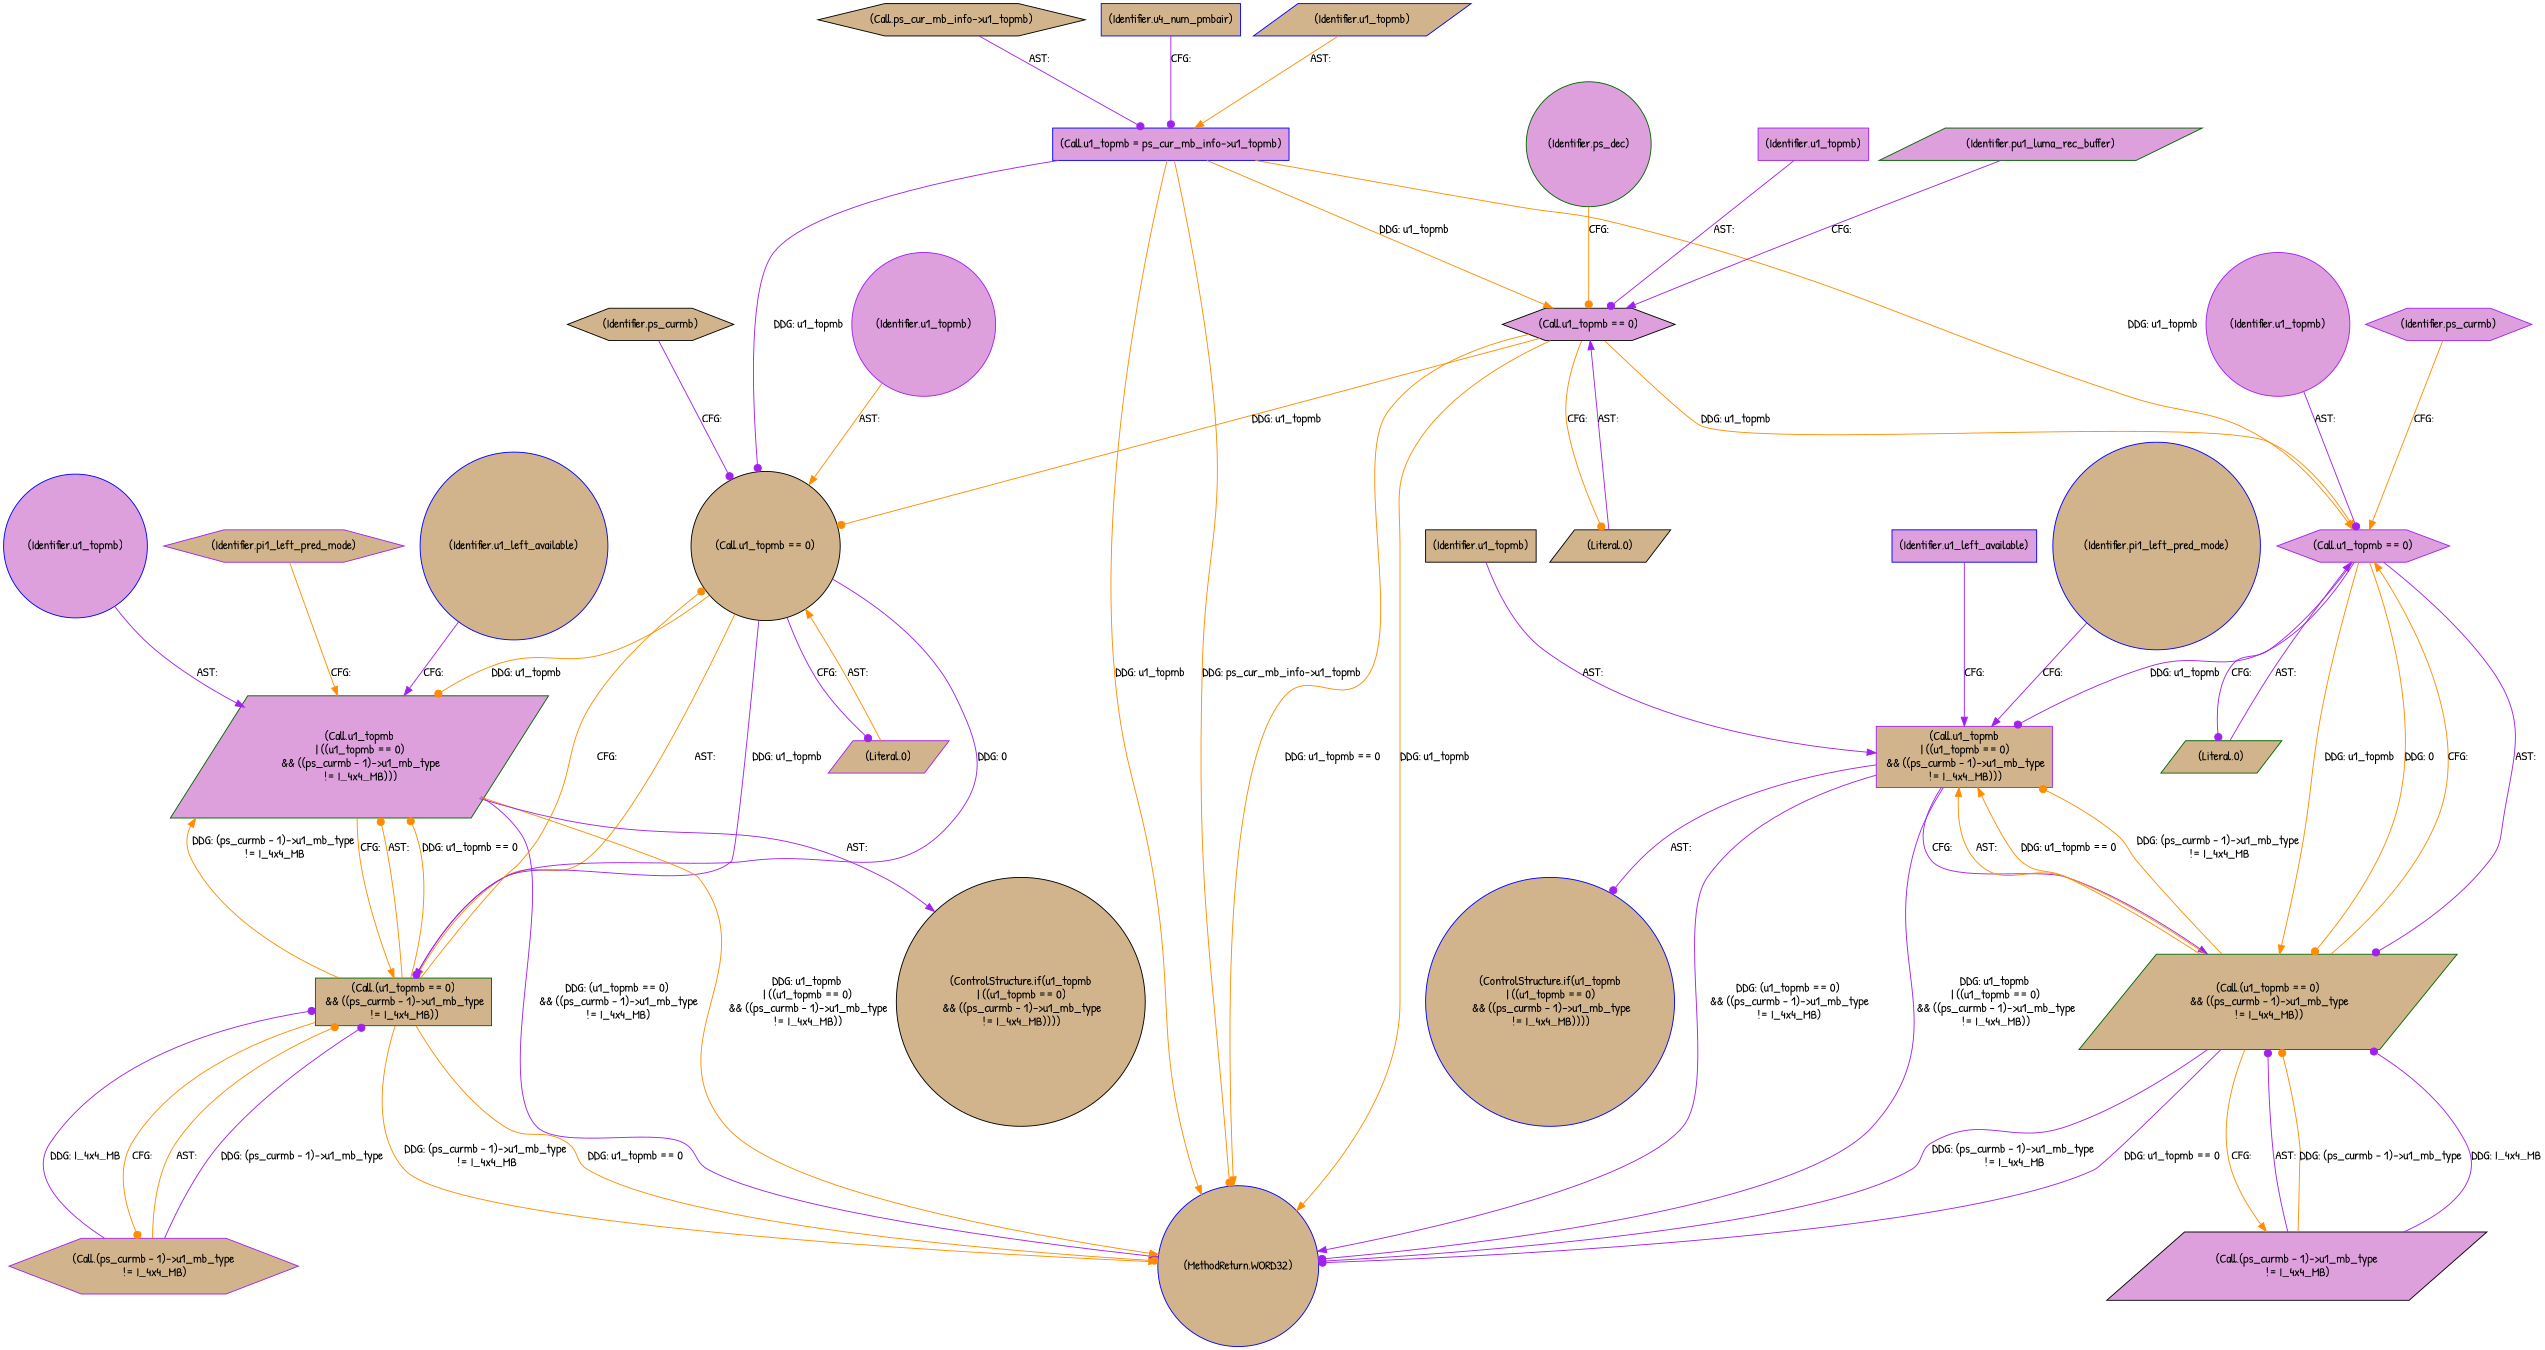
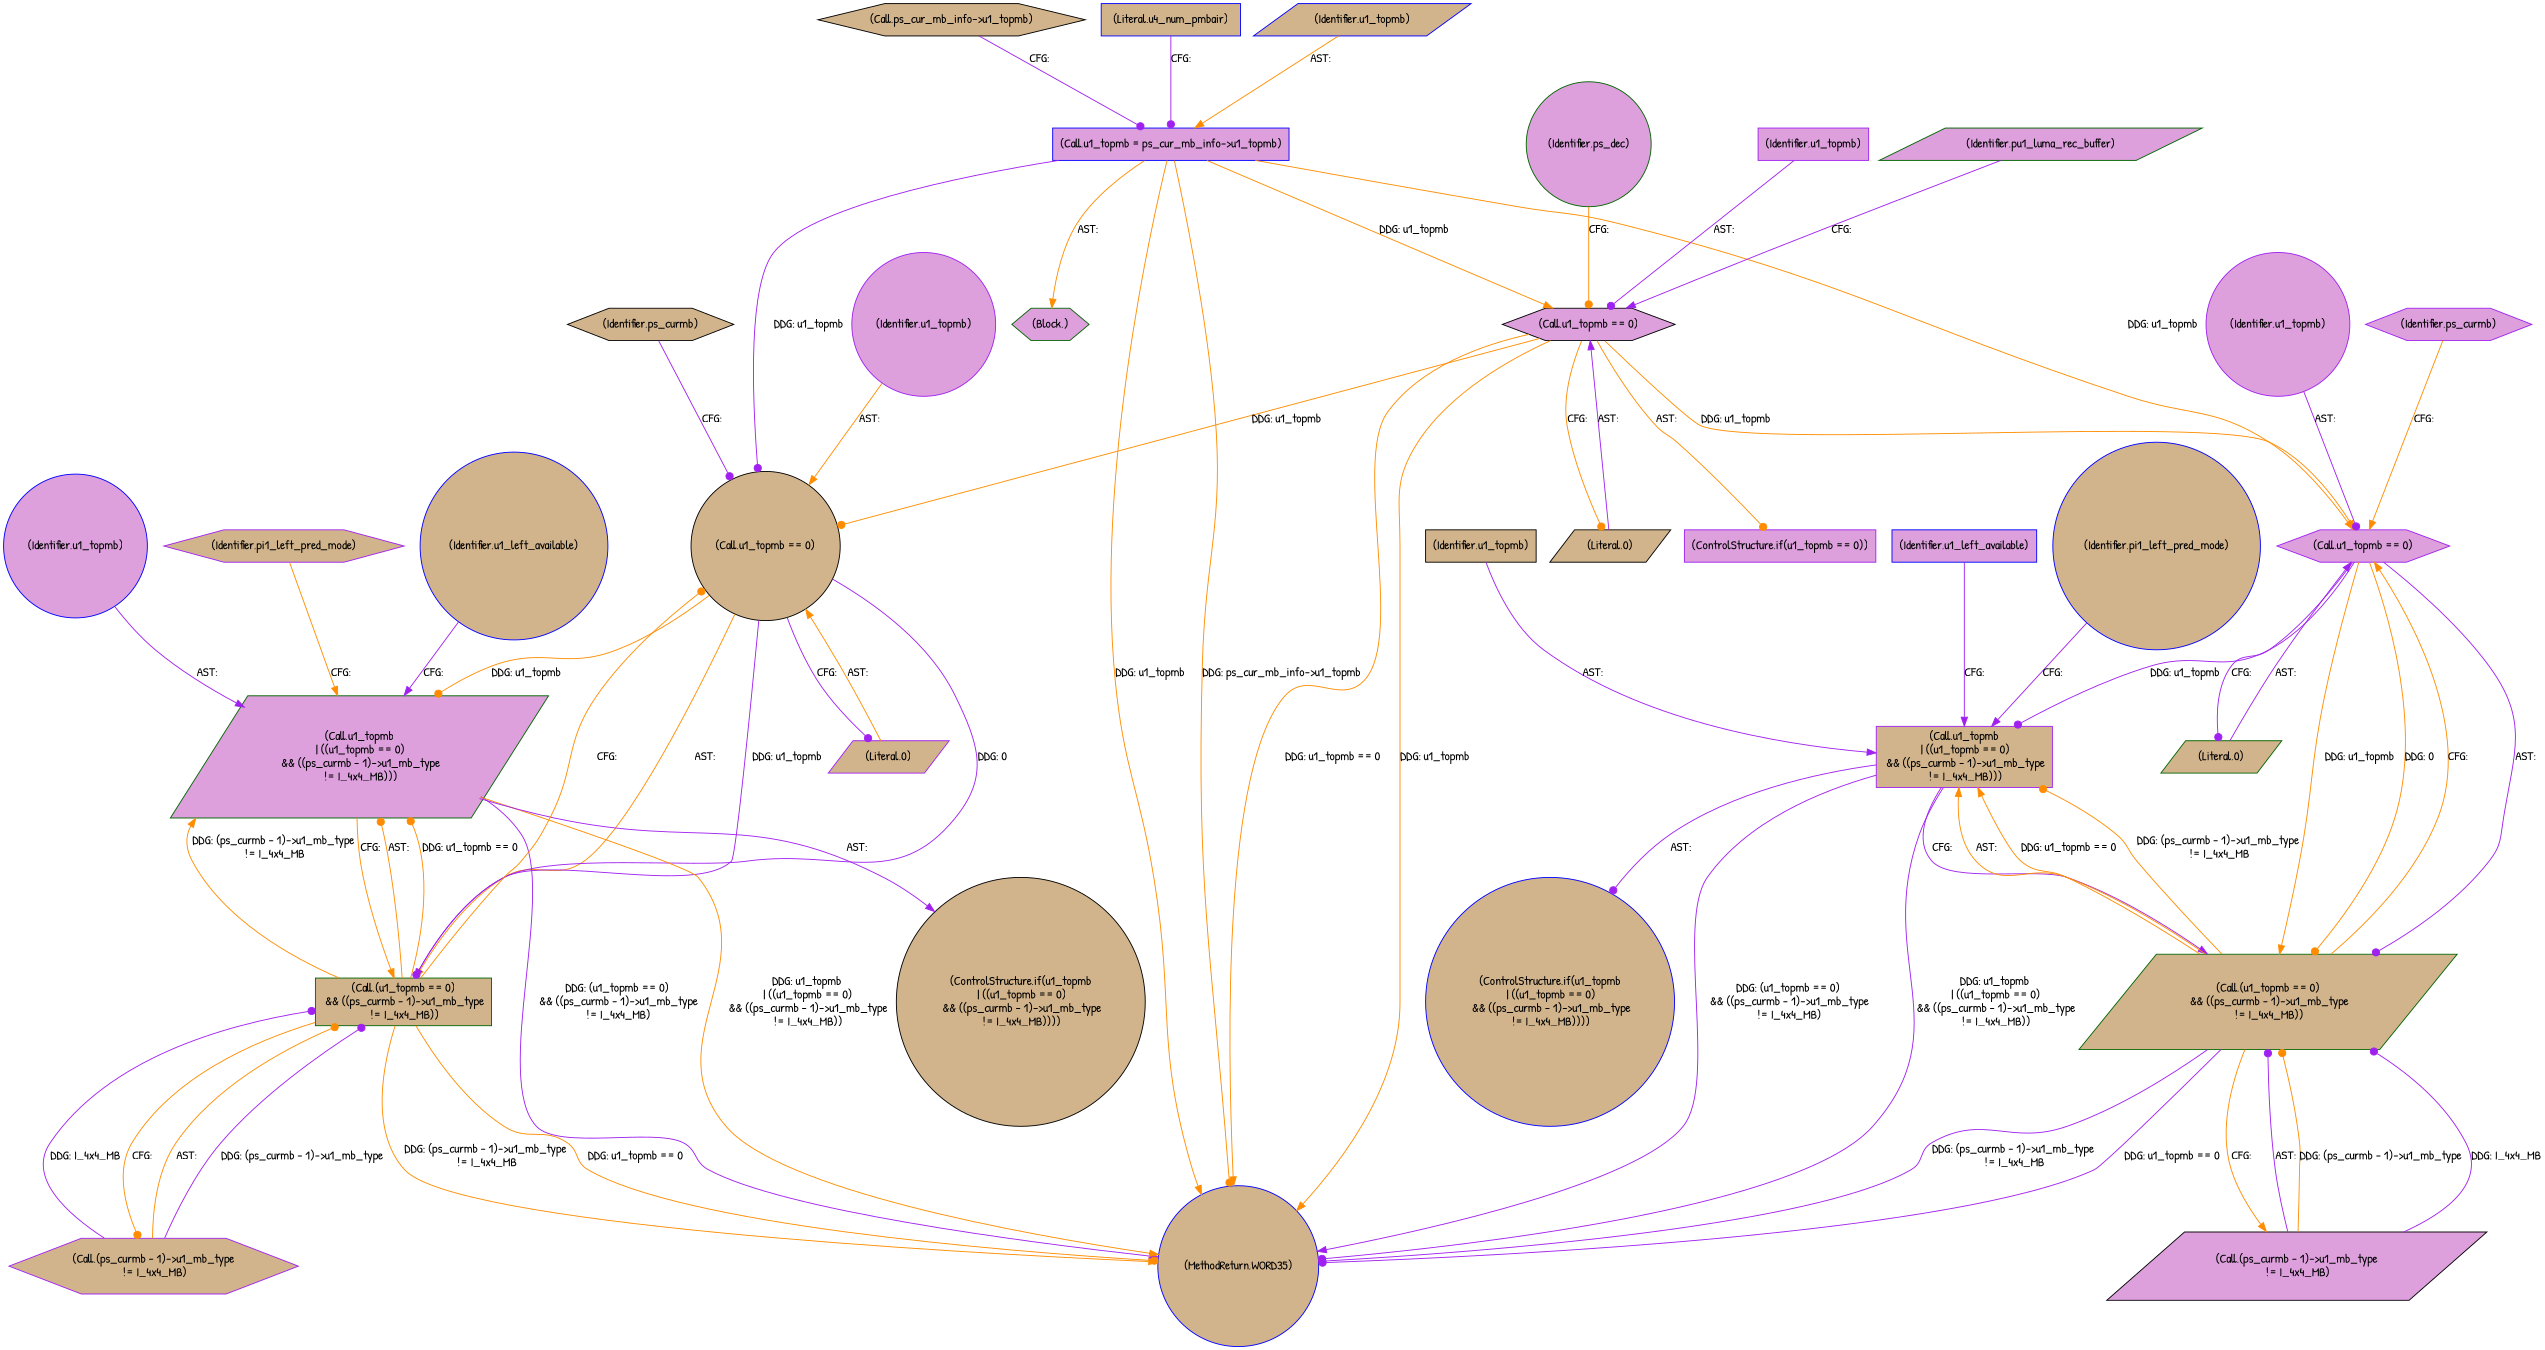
node "(Identifier,u4_num_pmbair)": label "(Identifier,u4_num_pmbair)" -> "(Literal,u4_num_pmbair)"
edge "(Call,ps_cur_mb_info->u1_topmb)" -> "(Call,u1_topmb = ps_cur_mb_info->u1_topmb)": label "AST: " -> "CFG: "
node "(Block,)": added
node "(ControlStructure,if(u1_topmb == 0))": added
node "(MethodReturn,WORD32)": label "(MethodReturn,WORD32)" -> "(MethodReturn,WORD35)"
